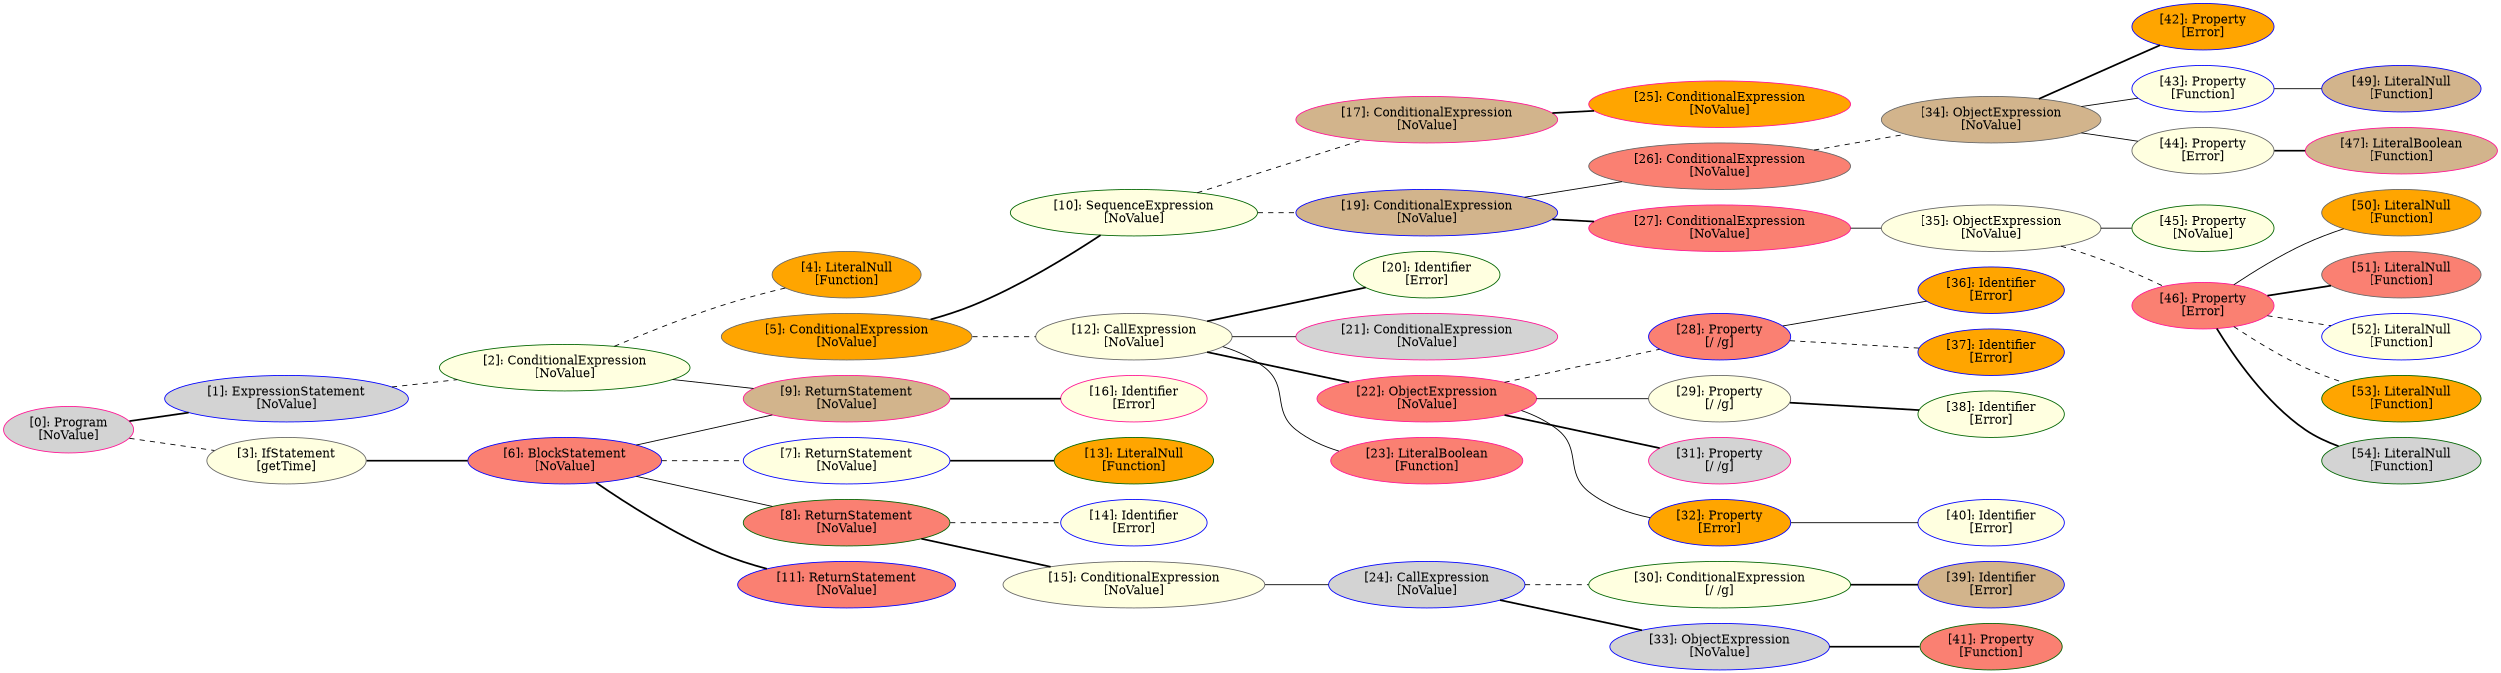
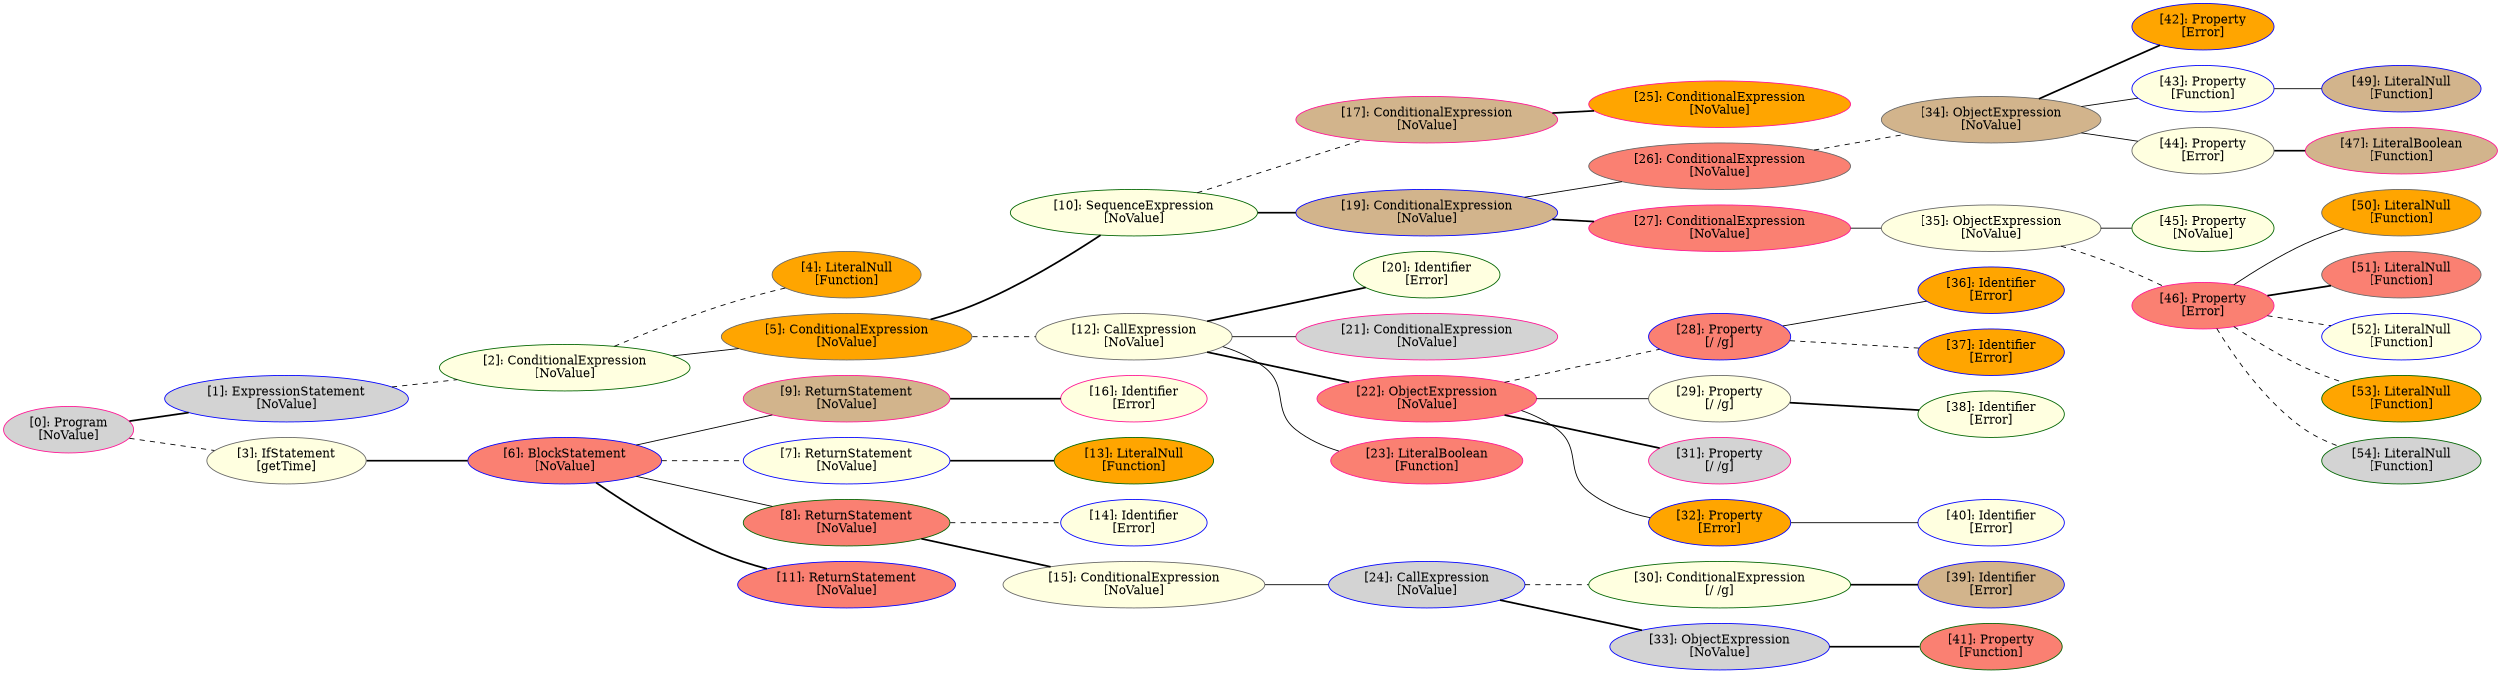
edge "[10]: SequenceExpression [NoValue]" -- "[19]: ConditionalExpression [NoValue]": style dashed -> bold
edge "[2]: ConditionalExpression [NoValue]" -- "[9]: ReturnStatement [NoValue]": now "[2]: ConditionalExpression [NoValue]" -- "[5]: ConditionalExpression [NoValue]"
edge "[46]: Property [Error]" -- "[54]: LiteralNull [Function]": style bold -> dashed
